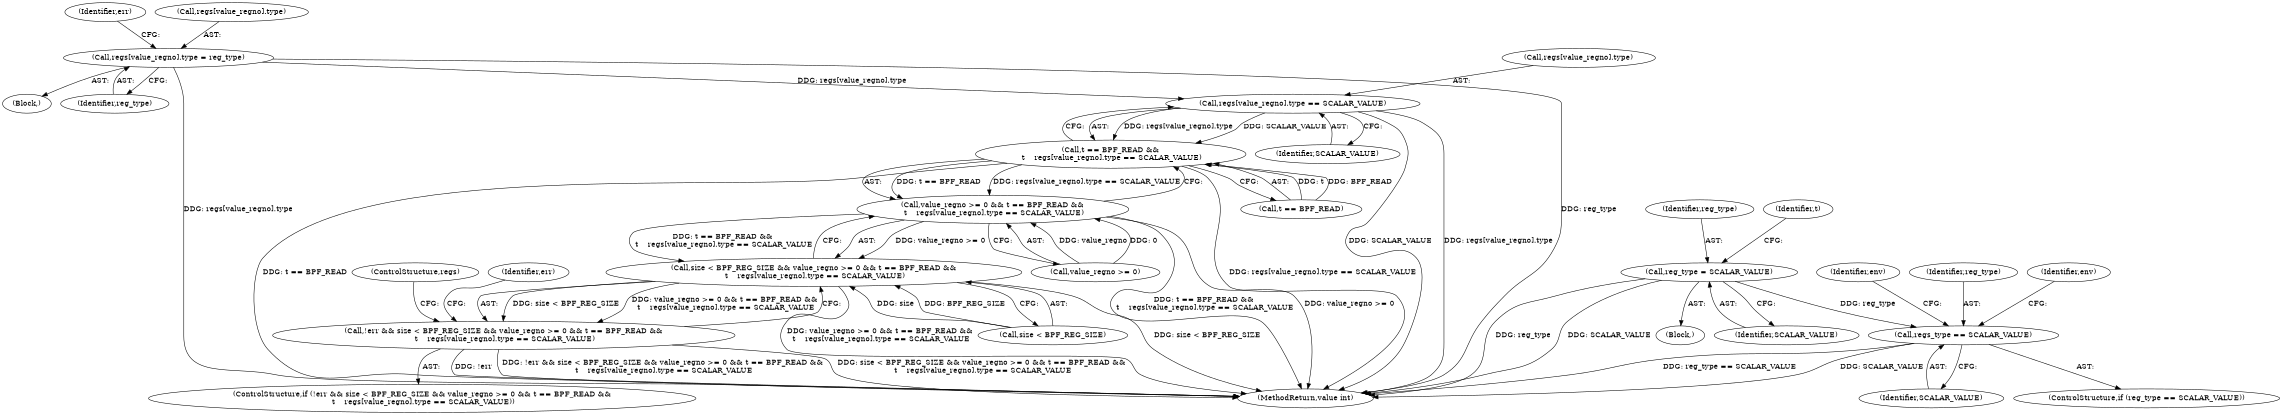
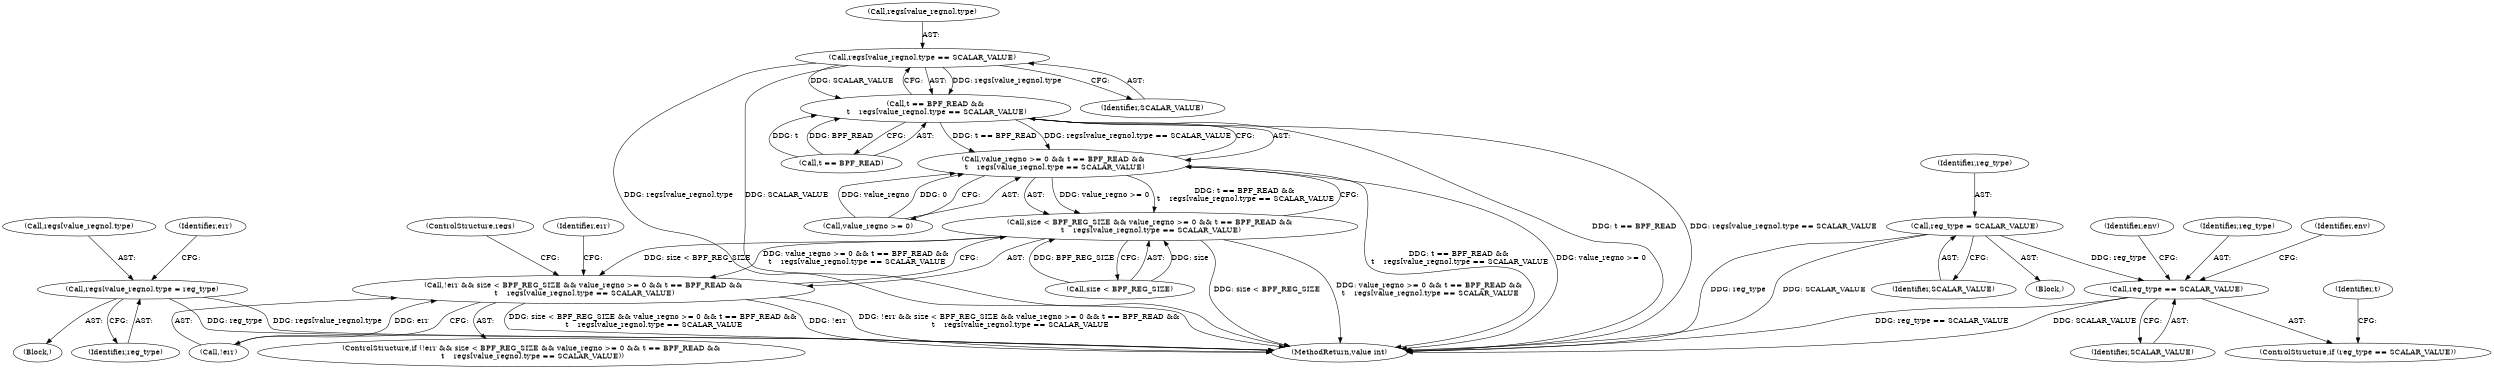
edge "(Call,regs[value_regno].type = reg_type)" -> "(Call,regs[value_regno].type == SCALAR_VALUE)": removed, label "DDG: regs[value_regno].type"
edge "(Identifier,t)" -> "(Call,reg_type = SCALAR_VALUE)": now "(Identifier,t)" -> "(ControlStructure,if (reg_type == SCALAR_VALUE))"
node "(Call,regs_type == SCALAR_VALUE)": label "(Call,regs_type == SCALAR_VALUE)" -> "(Call,reg_type == SCALAR_VALUE)"
node "(Call,!err)": added
